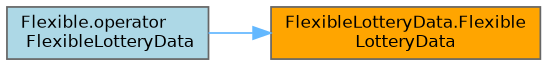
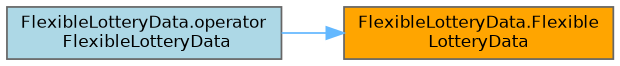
node "Flexible.operator FlexibleLotteryData": label "Flexible.operator FlexibleLotteryData" -> "FlexibleLotteryData.operator FlexibleLotteryData"
